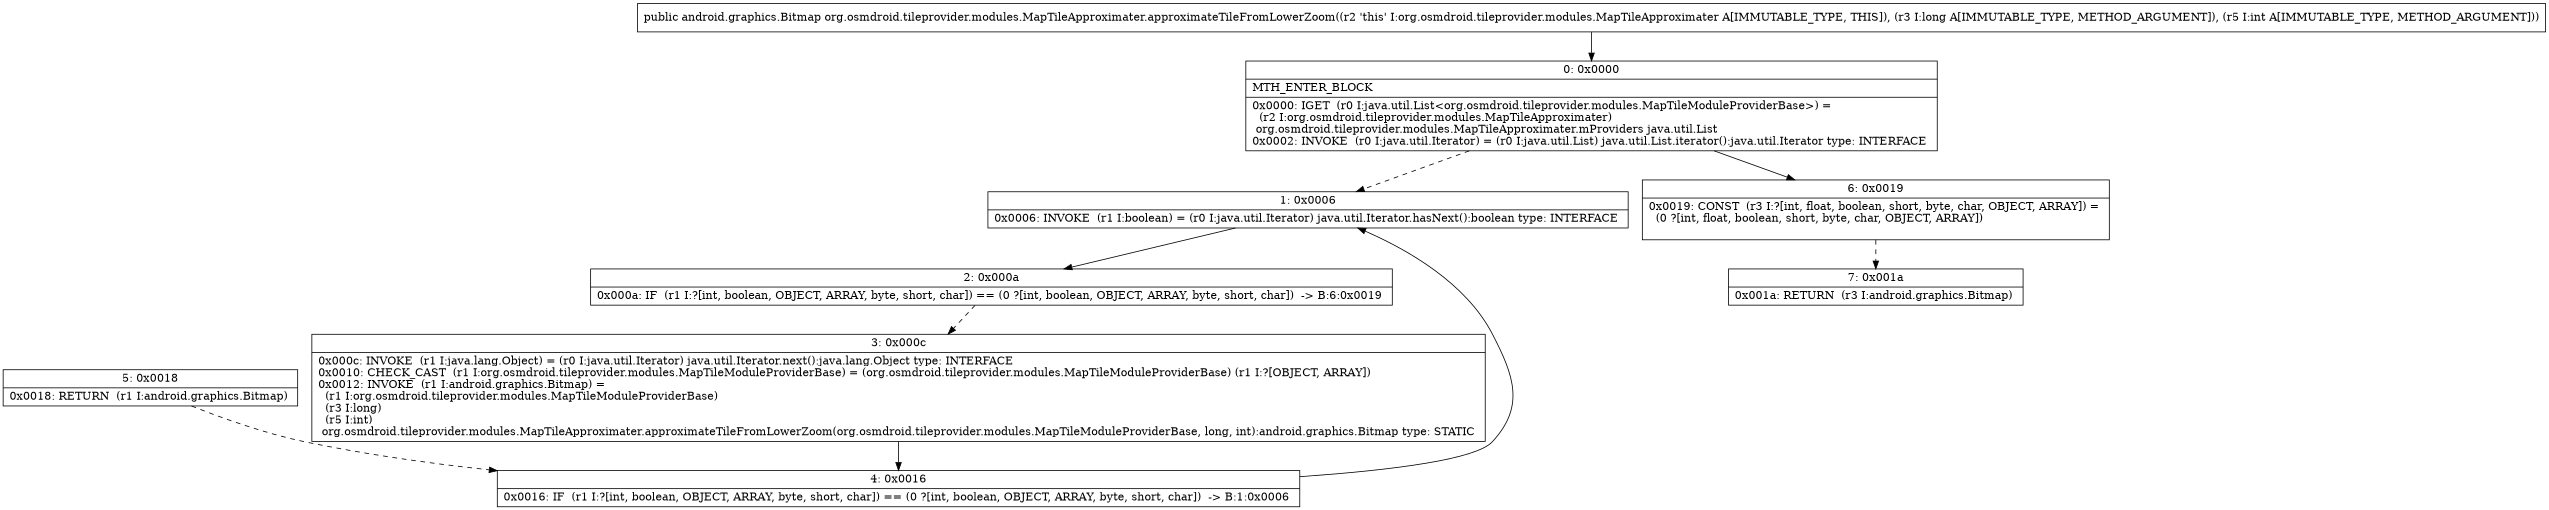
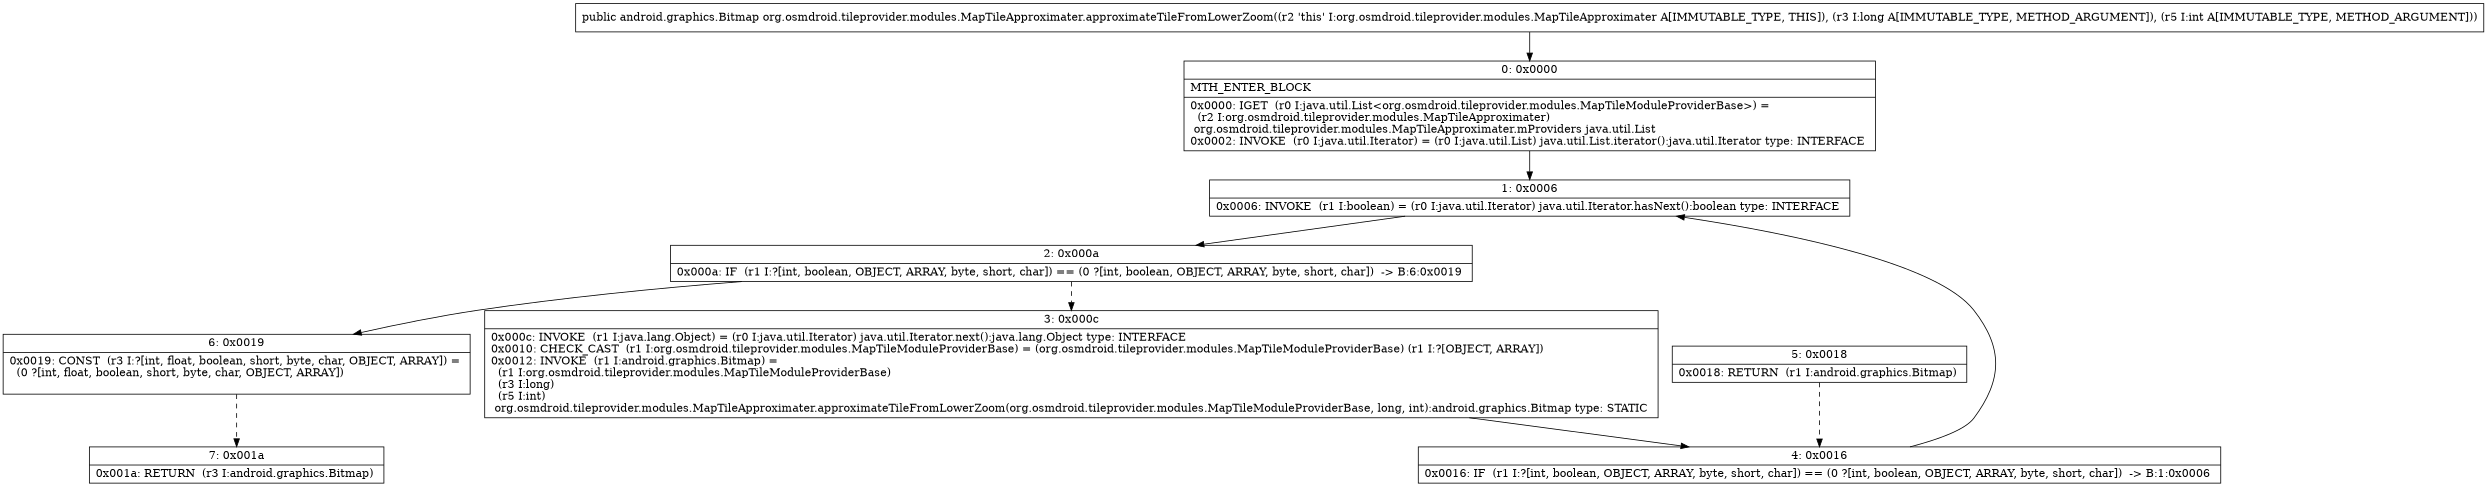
edge "0: 0x0000" -> "6: 0x0019": now "2: 0x000a" -> "6: 0x0019"
edge "0: 0x0000" -> "1: 0x0006": style dashed -> solid
